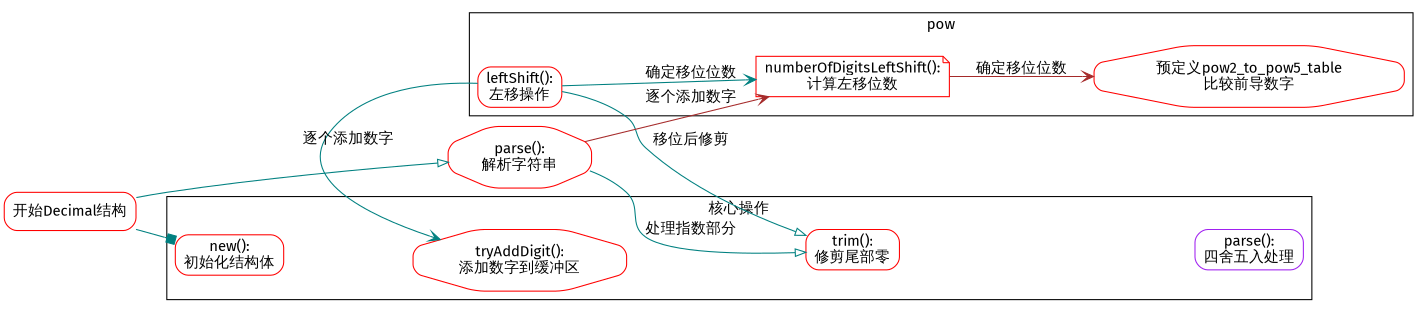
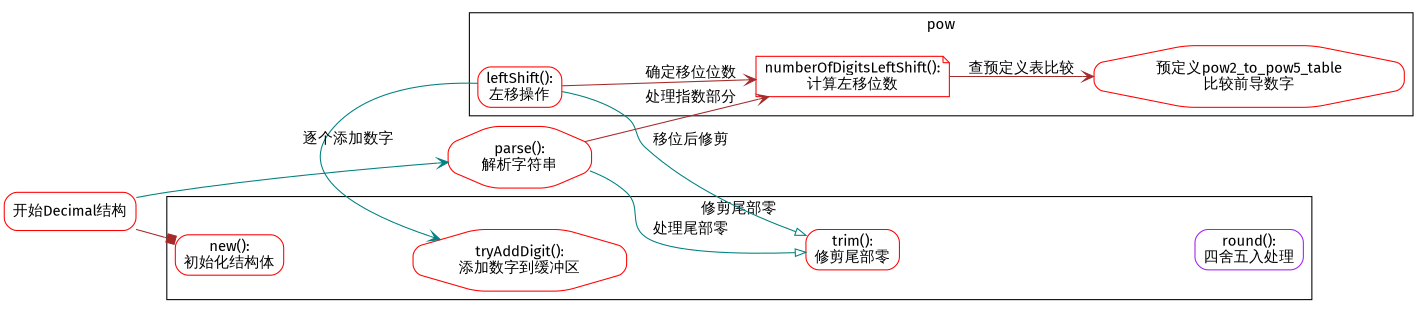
edge "numberOfDigitsLeftShift(): 计算左移位数" -> "预定义pow2_to_pow5_table 比较前导数字": label "确定移位位数" -> "查预定义表比较"
edge "leftShift(): 左移操作" -> "numberOfDigitsLeftShift(): 计算左移位数": color teal -> brown
edge "parse(): 解析字符串" -> "numberOfDigitsLeftShift(): 计算左移位数": label "逐个添加数字" -> "处理指数部分"
edge "开始Decimal结构" -> "parse(): 解析字符串": arrowhead onormal -> vee
cluster "核心操作": label "核心操作" -> "修剪尾部零"
edge "parse(): 解析字符串" -> "trim(): 修剪尾部零": label "处理指数部分" -> "处理尾部零"
edge "开始Decimal结构" -> "new(): 初始化结构体": color teal -> brown
node "parse(): 四舍五入处理": label "parse(): 四舍五入处理" -> "round(): 四舍五入处理"
